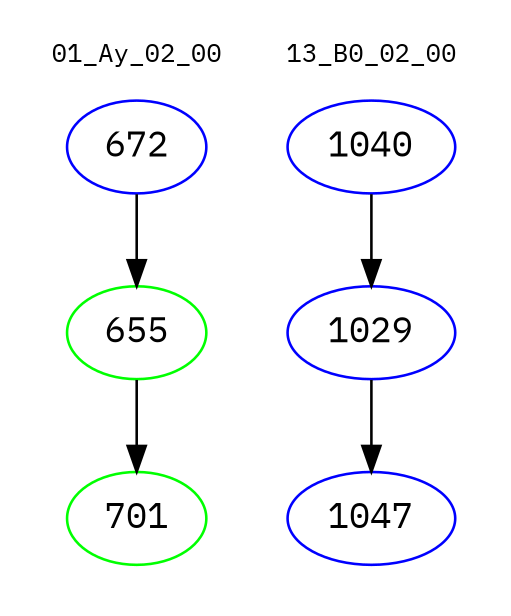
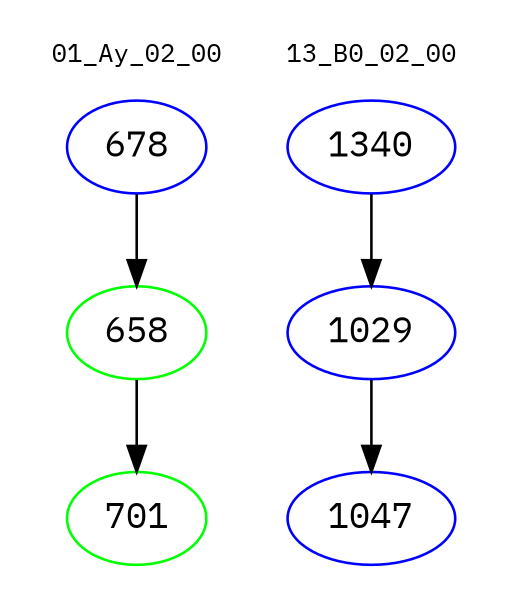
node "672": label "672" -> "678"
node "1040": label "1040" -> "1340"
node "655": label "655" -> "658"
